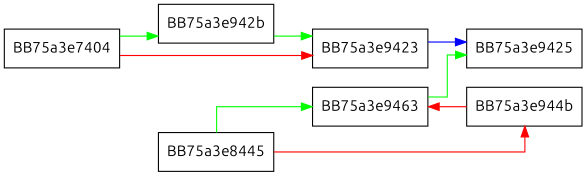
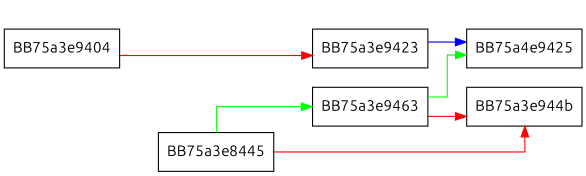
node "BB75a3e942b": removed
node "BB75a3e7404": label "BB75a3e7404" -> "BB75a3e9404"
node "BB75a3e9425": label "BB75a3e9425" -> "BB75a4e9425"
edge "BB75a3e944b" -> "BB75a3e9463": reversed
